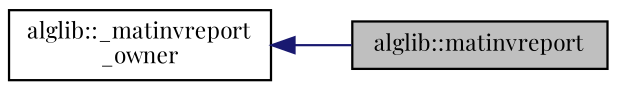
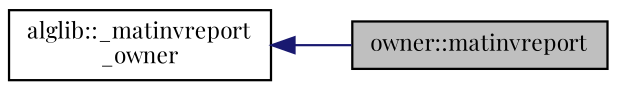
node "alglib::matinvreport": label "alglib::matinvreport" -> "owner::matinvreport"
